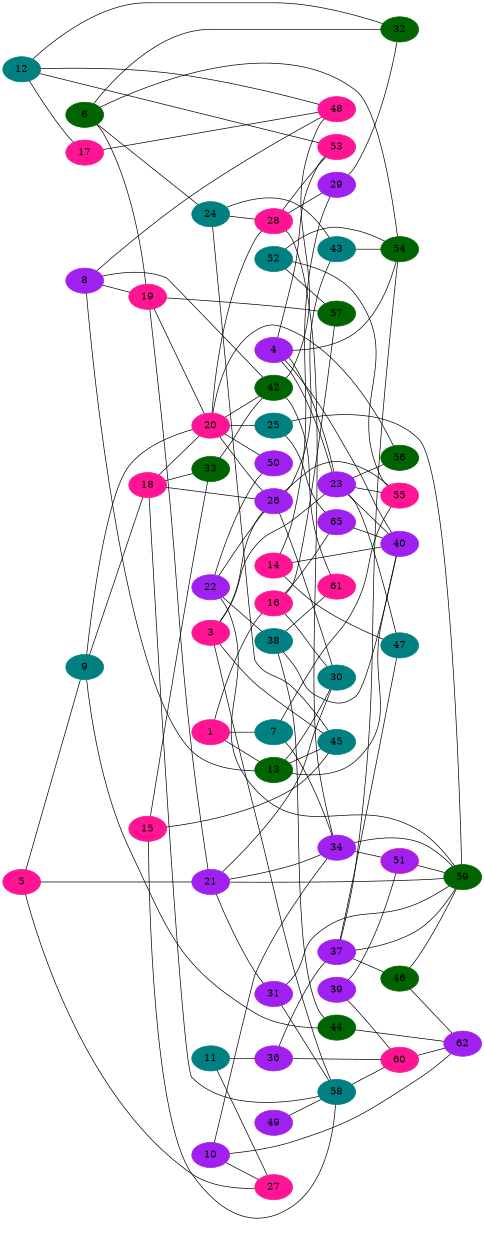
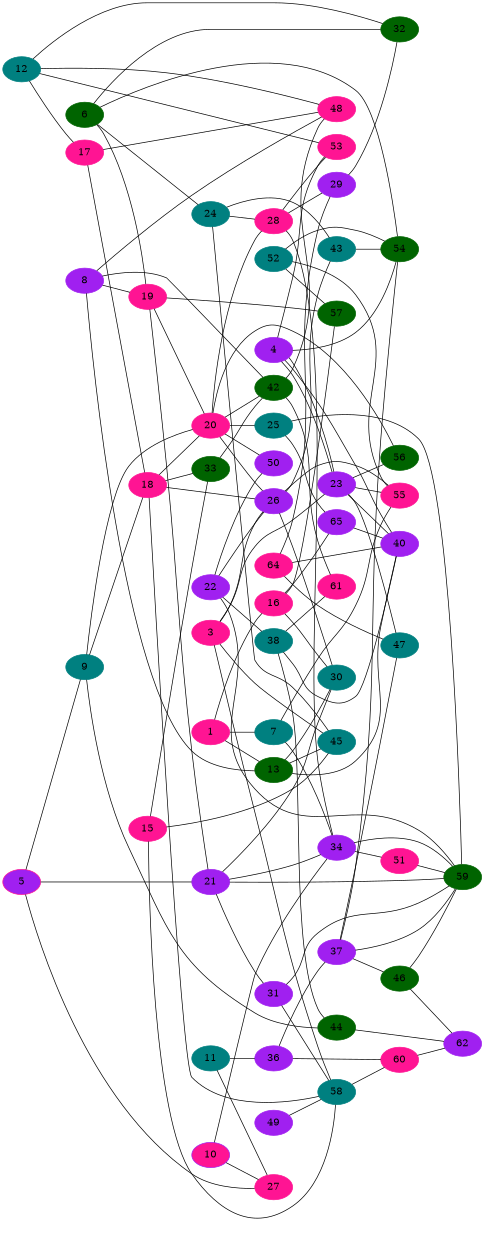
edge "17" -- "18": added
node "14": label "14" -> "64"
node "51": fillcolor purple -> deeppink
node "5": fillcolor deeppink -> purple
node "39": removed
edge "62" -- "10": removed
node "10": fillcolor purple -> deeppink
